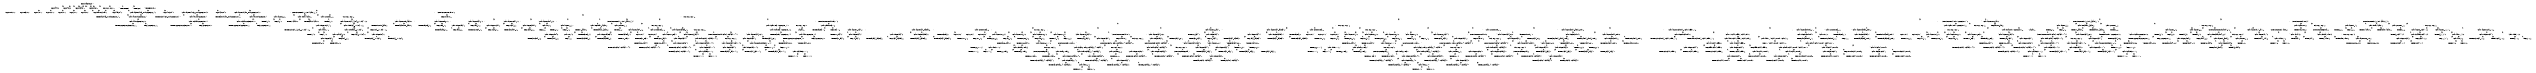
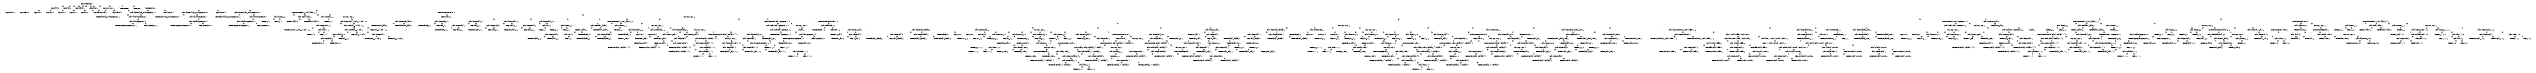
node "(CONTROL_STRUCTURE,IF,if (!(nHeap < (MAX_ALPHA_SIZE + 2))))": added
